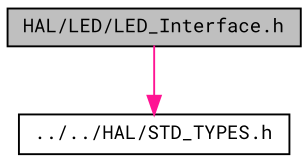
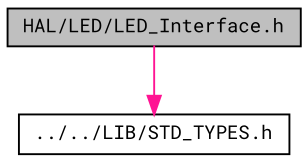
node "../../HAL/STD_TYPES.h": label "../../HAL/STD_TYPES.h" -> "../../LIB/STD_TYPES.h"
